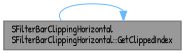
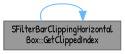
node "SFilterBarClippingHorizontal SFilterBarClippingHorizontal::GetClippedIndex": label "SFilterBarClippingHorizontal SFilterBarClippingHorizontal::GetClippedIndex" -> "SFilterBarClippingHorizontal Box::GetClippedIndex"
